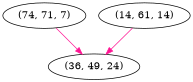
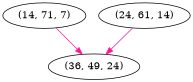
node "(74, 71, 7)": label "(74, 71, 7)" -> "(14, 71, 7)"
node "(14, 61, 14)": label "(14, 61, 14)" -> "(24, 61, 14)"
